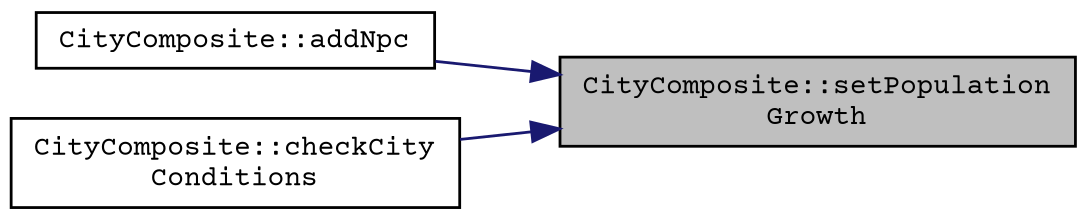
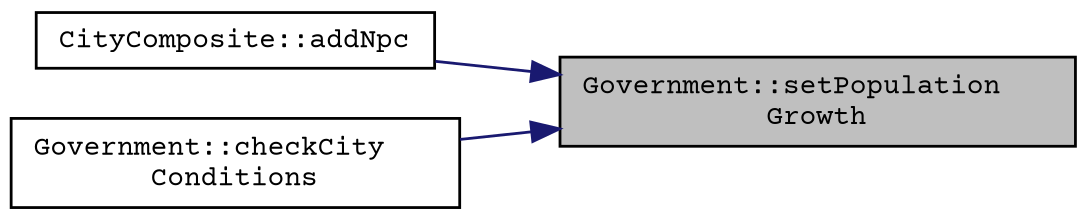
node "CityComposite::setPopulation Growth": label "CityComposite::setPopulation Growth" -> "Government::setPopulation Growth"
node "CityComposite::checkCity Conditions": label "CityComposite::checkCity Conditions" -> "Government::checkCity Conditions"
